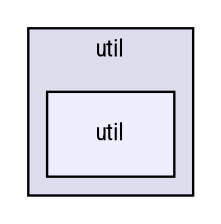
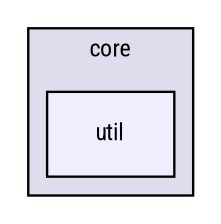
cluster "util": label "util" -> "core"
